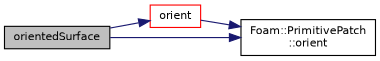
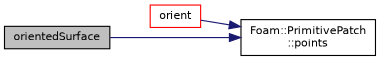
edge "orientedSurface" -> "orient": removed
node "Foam::PrimitivePatch ::orient": label "Foam::PrimitivePatch ::orient" -> "Foam::PrimitivePatch ::points"
